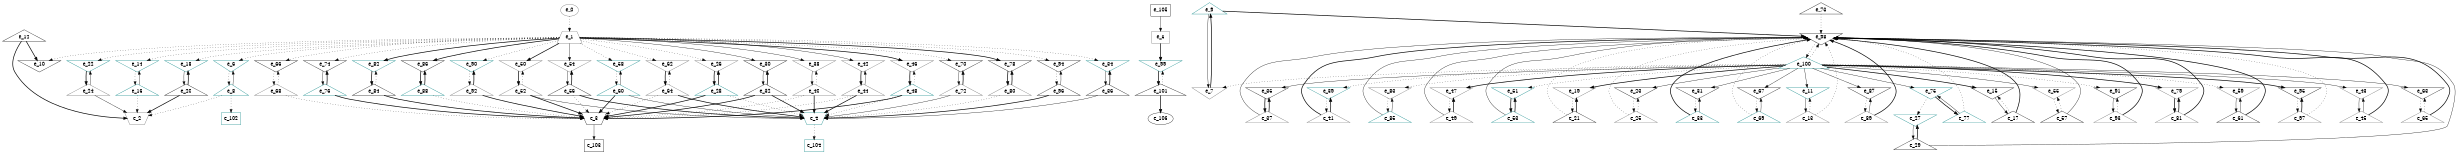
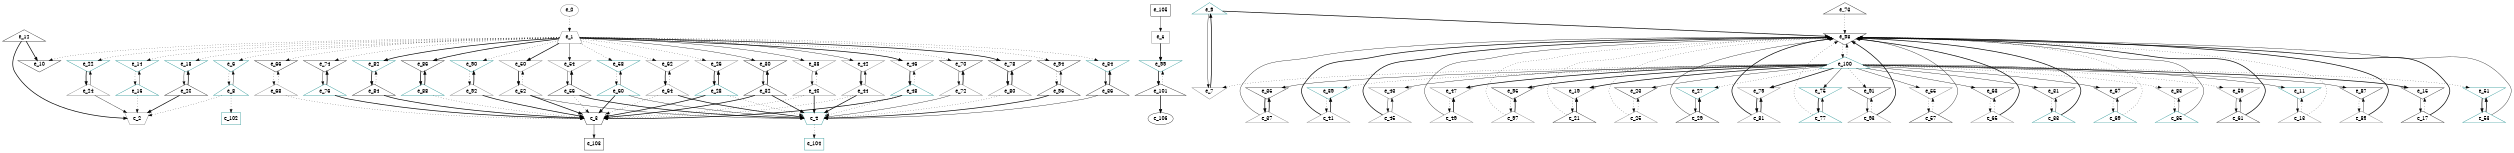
edge "e_75" -> "e_27": now "e_100" -> "e_27"
